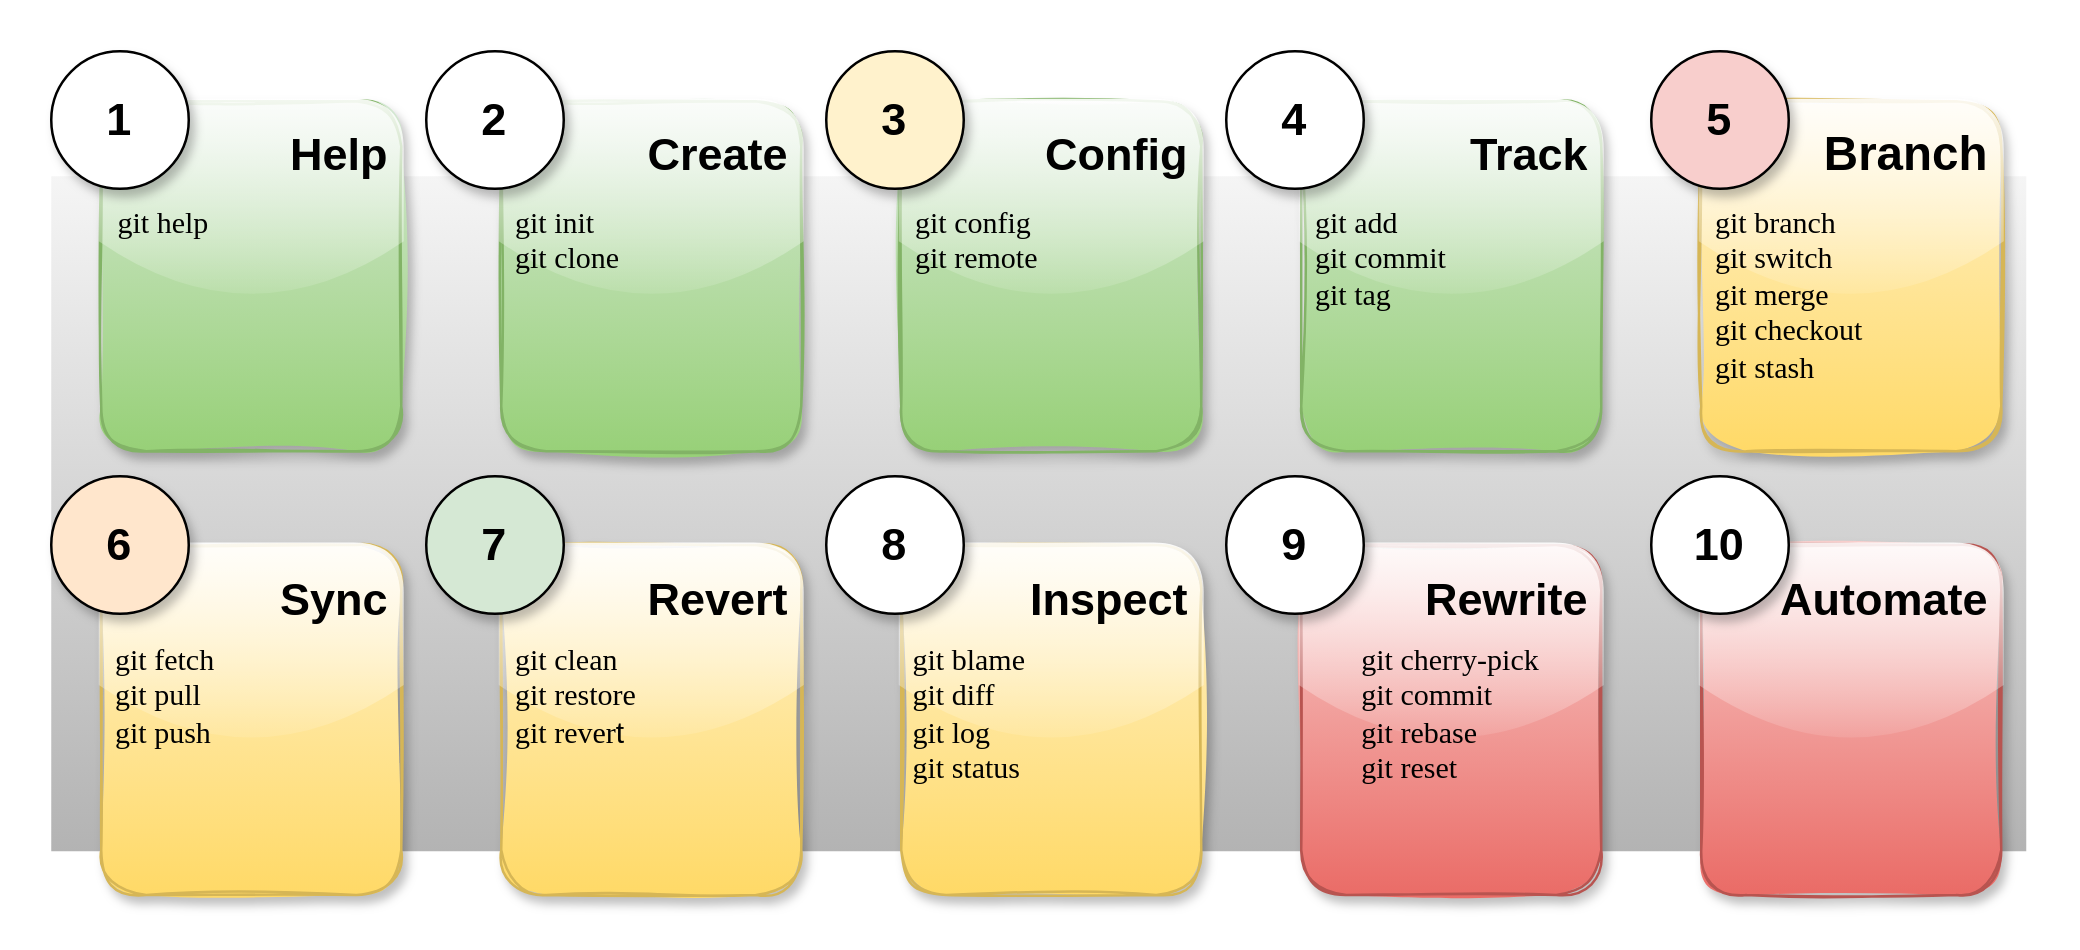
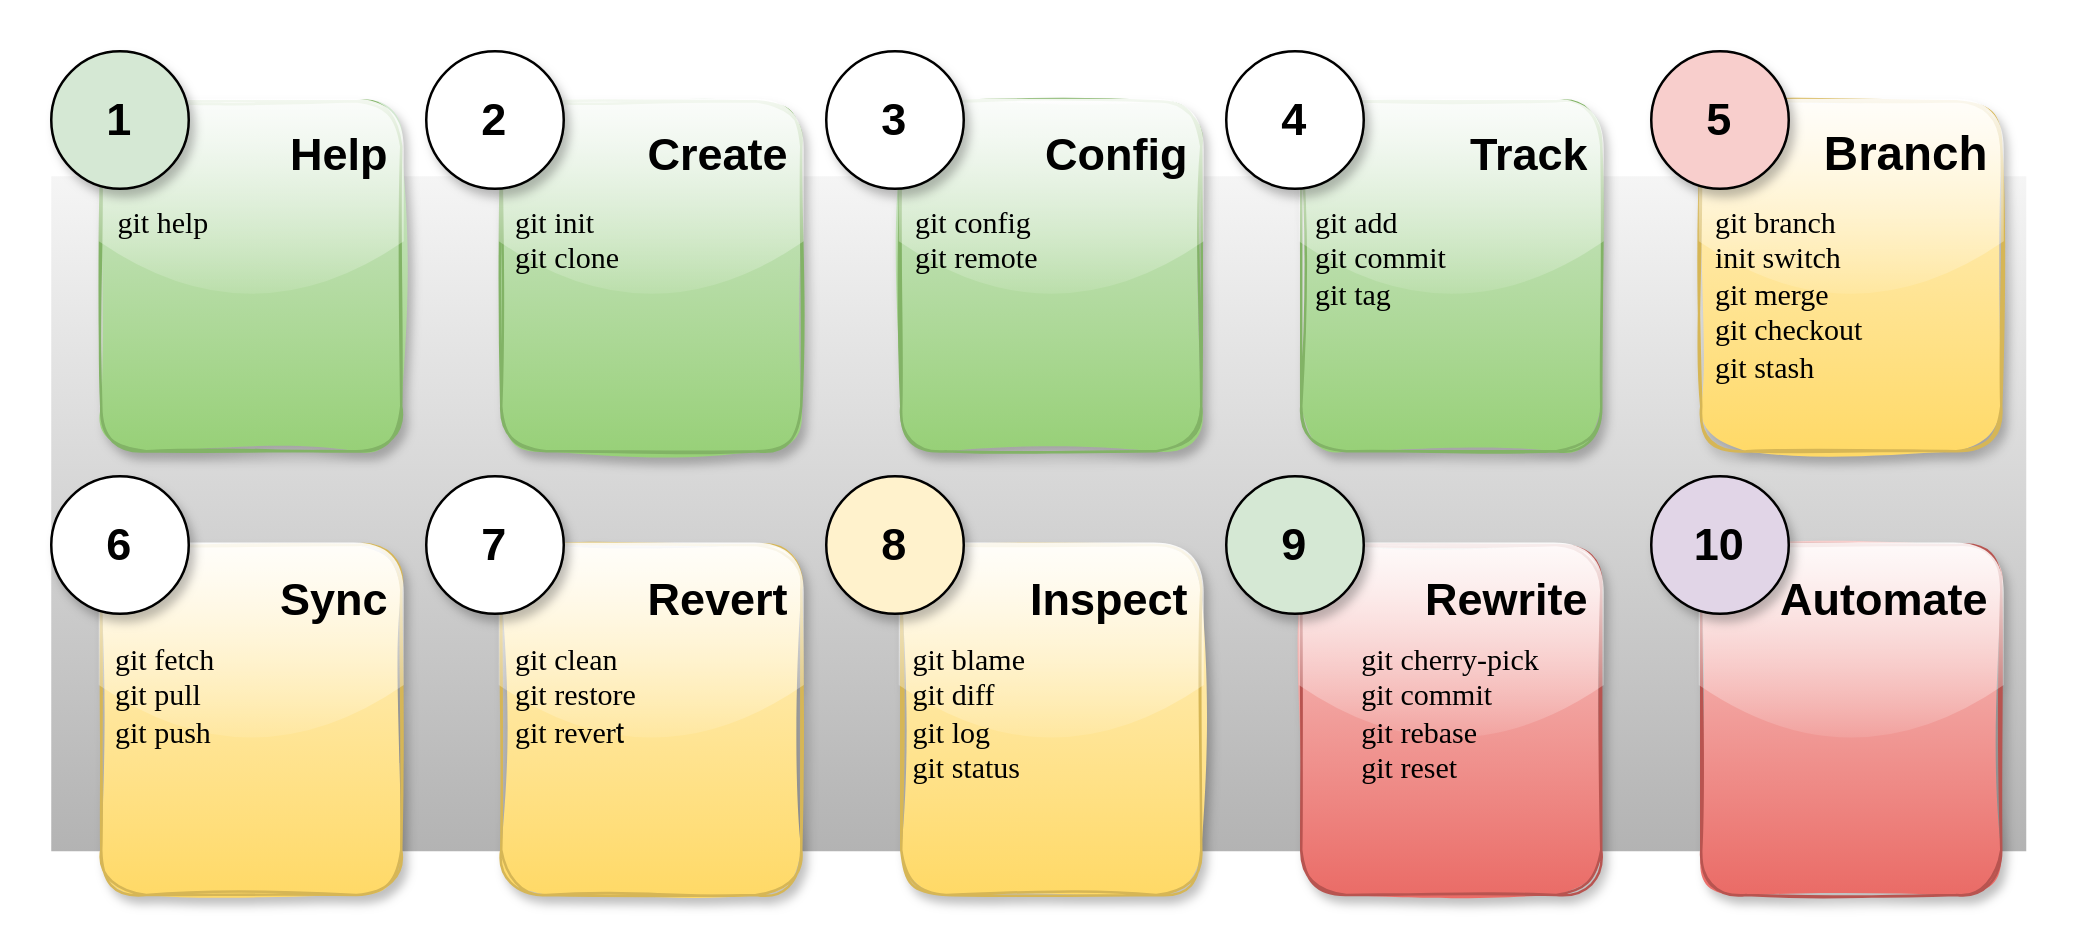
node "1": fillcolor #ffffff -> #d5e8d4
node "3": fillcolor #fff2cc -> #ffffff
node "git branch git switch git merge git checkout git stash": label "git branch git switch git merge git checkout git stash" -> "git branch init switch git merge git checkout git stash"
node "6": fillcolor #ffe6cc -> #ffffff
node "7": fillcolor #d5e8d4 -> #ffffff
node "8": fillcolor #ffffff -> #fff2cc
node "9": fillcolor #ffffff -> #d5e8d4
node "10": fillcolor #ffffff -> #e1d5e7
